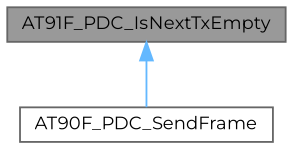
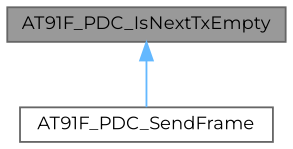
node "AT90F_PDC_SendFrame": label "AT90F_PDC_SendFrame" -> "AT91F_PDC_SendFrame"
